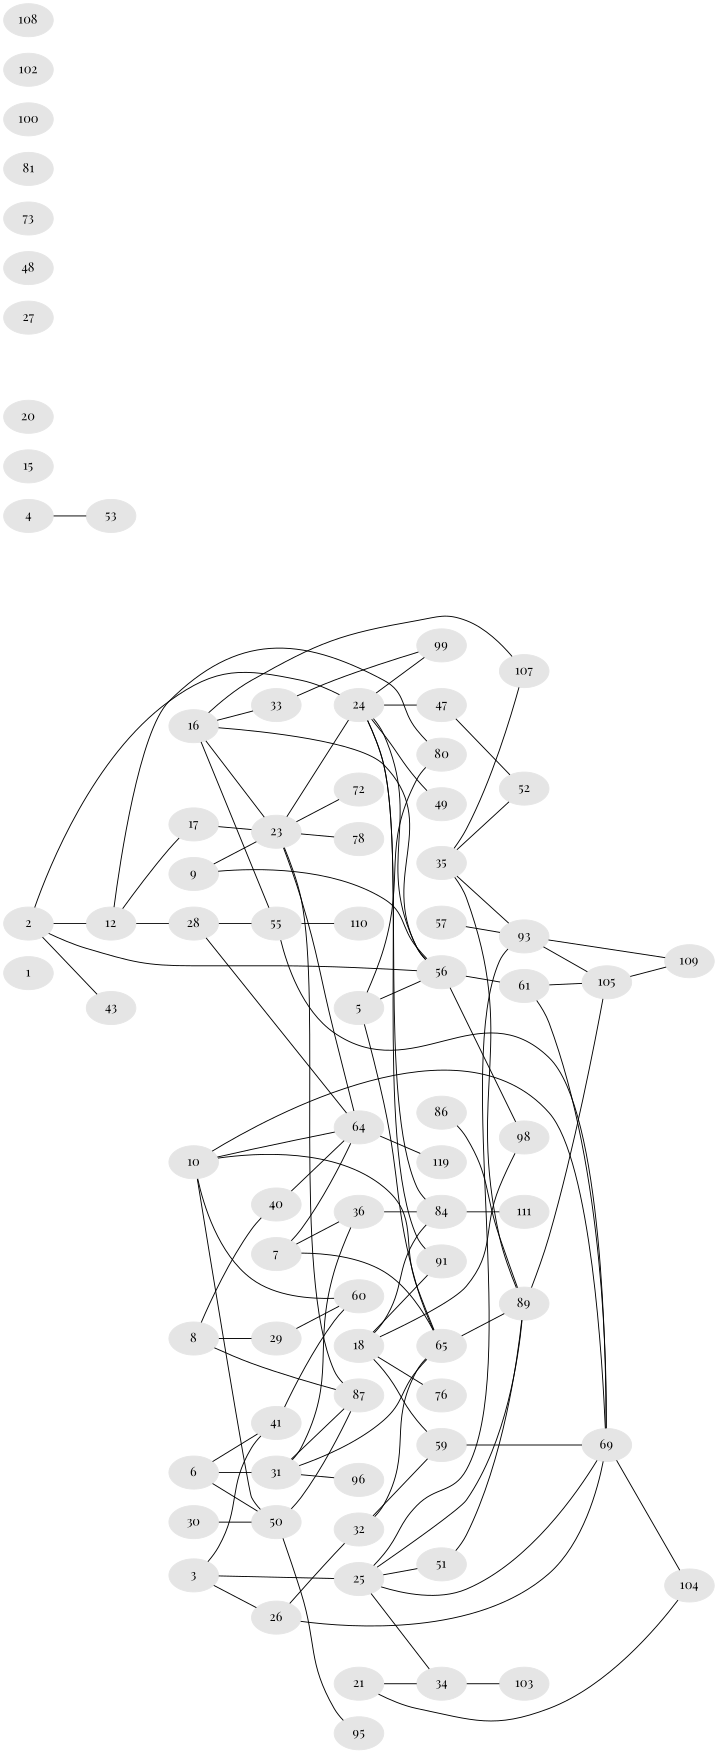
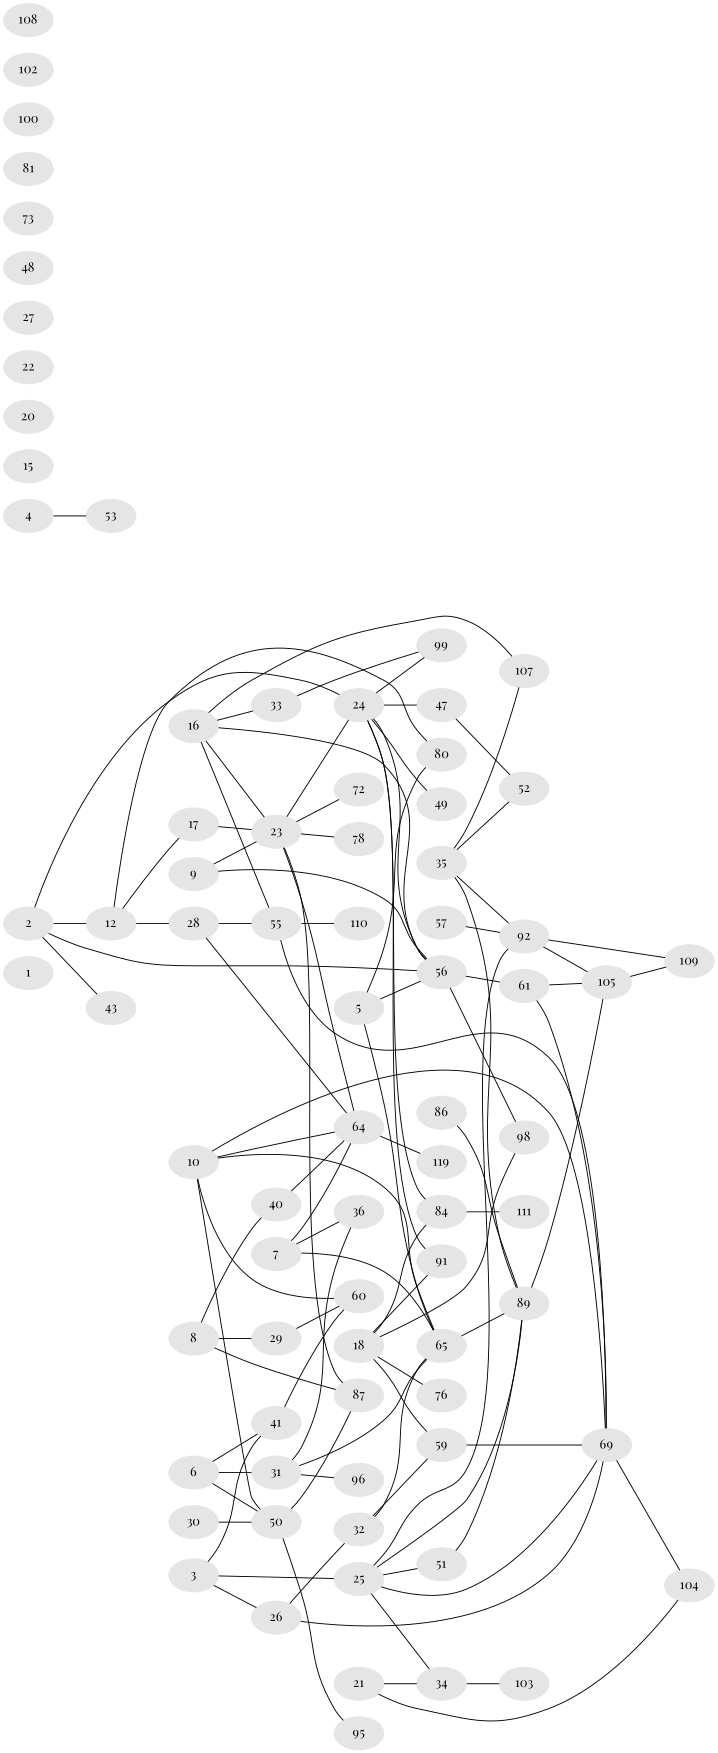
node "22": added
node "93": label "93" -> "92"
edge "36" -- "84": removed
edge "87" -- "31": removed
